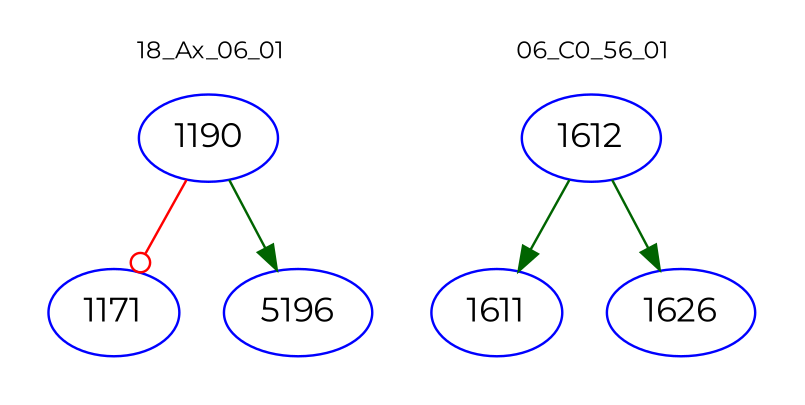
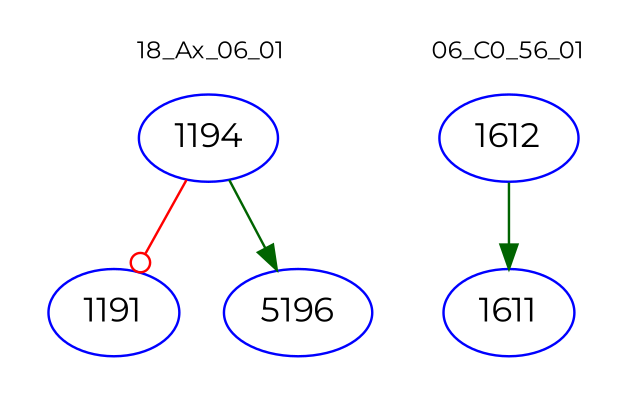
node "1190": label "1190" -> "1194"
node "1171": label "1171" -> "1191"
node "1626": removed
